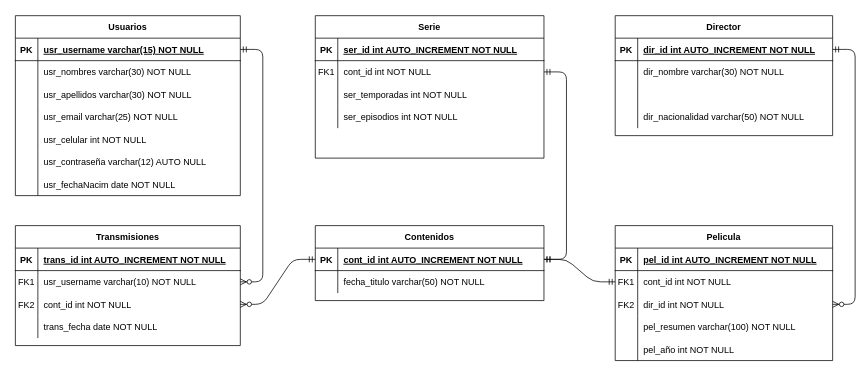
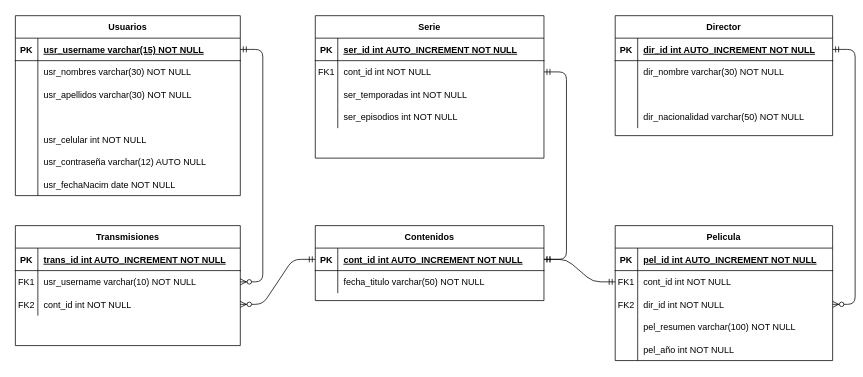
node "usr_email varchar(25) NOT NULL": removed
node "trans_fecha date NOT NULL": removed
